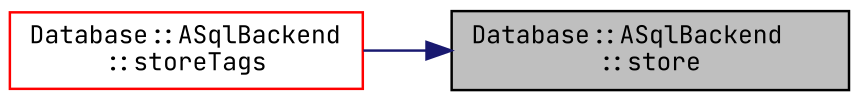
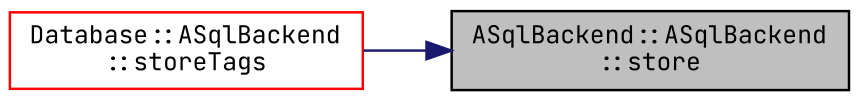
node "Database::ASqlBackend ::store": label "Database::ASqlBackend ::store" -> "ASqlBackend::ASqlBackend ::store"
